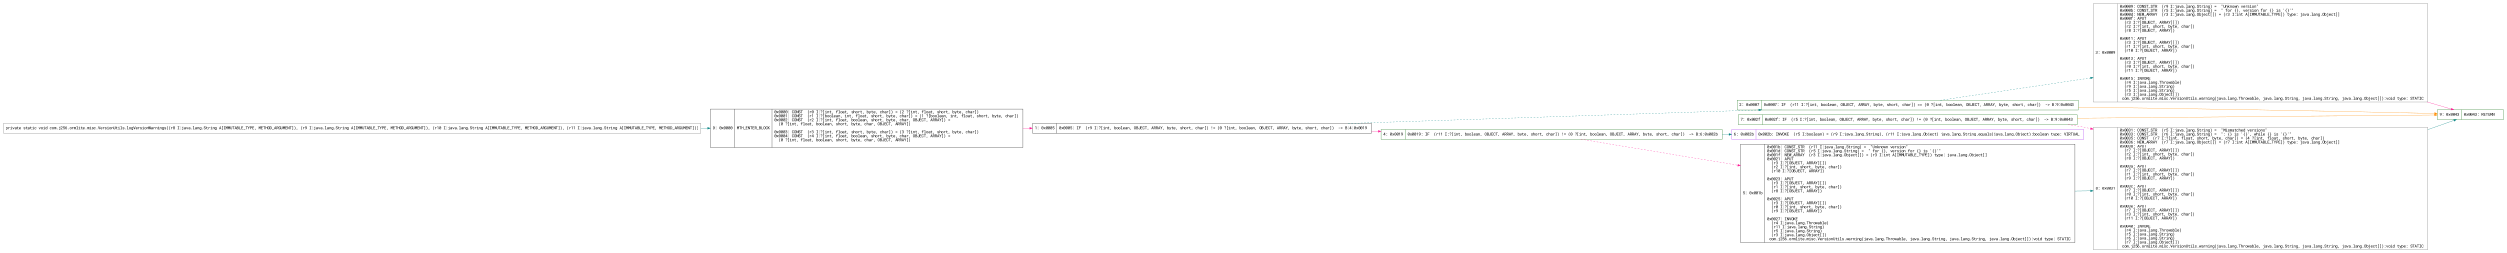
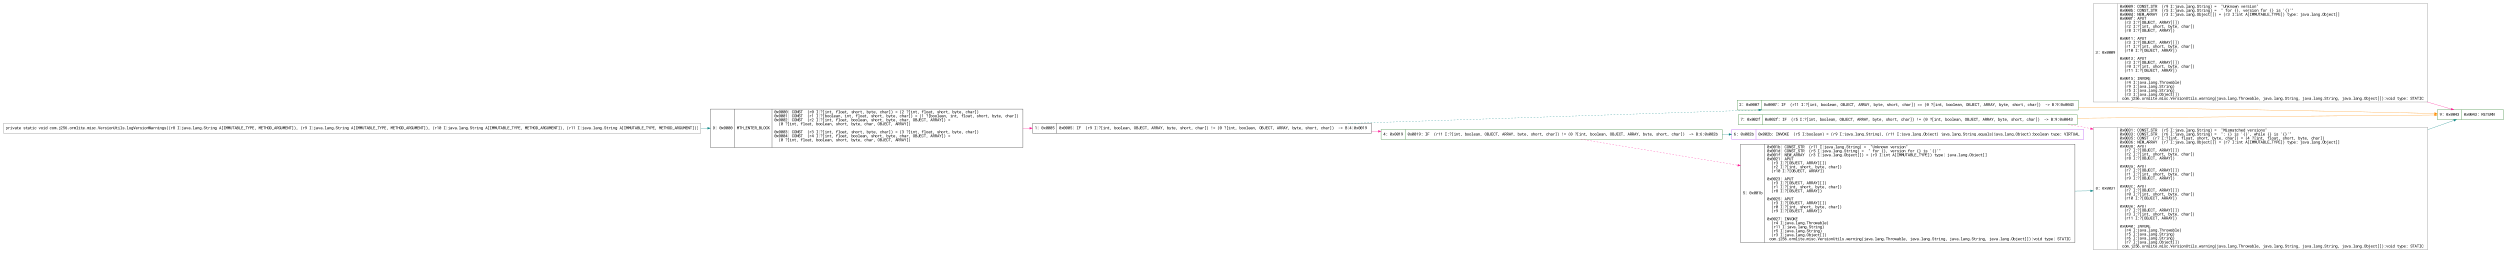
edge "2: 0x0007" -> "3: 0x0009": removed
